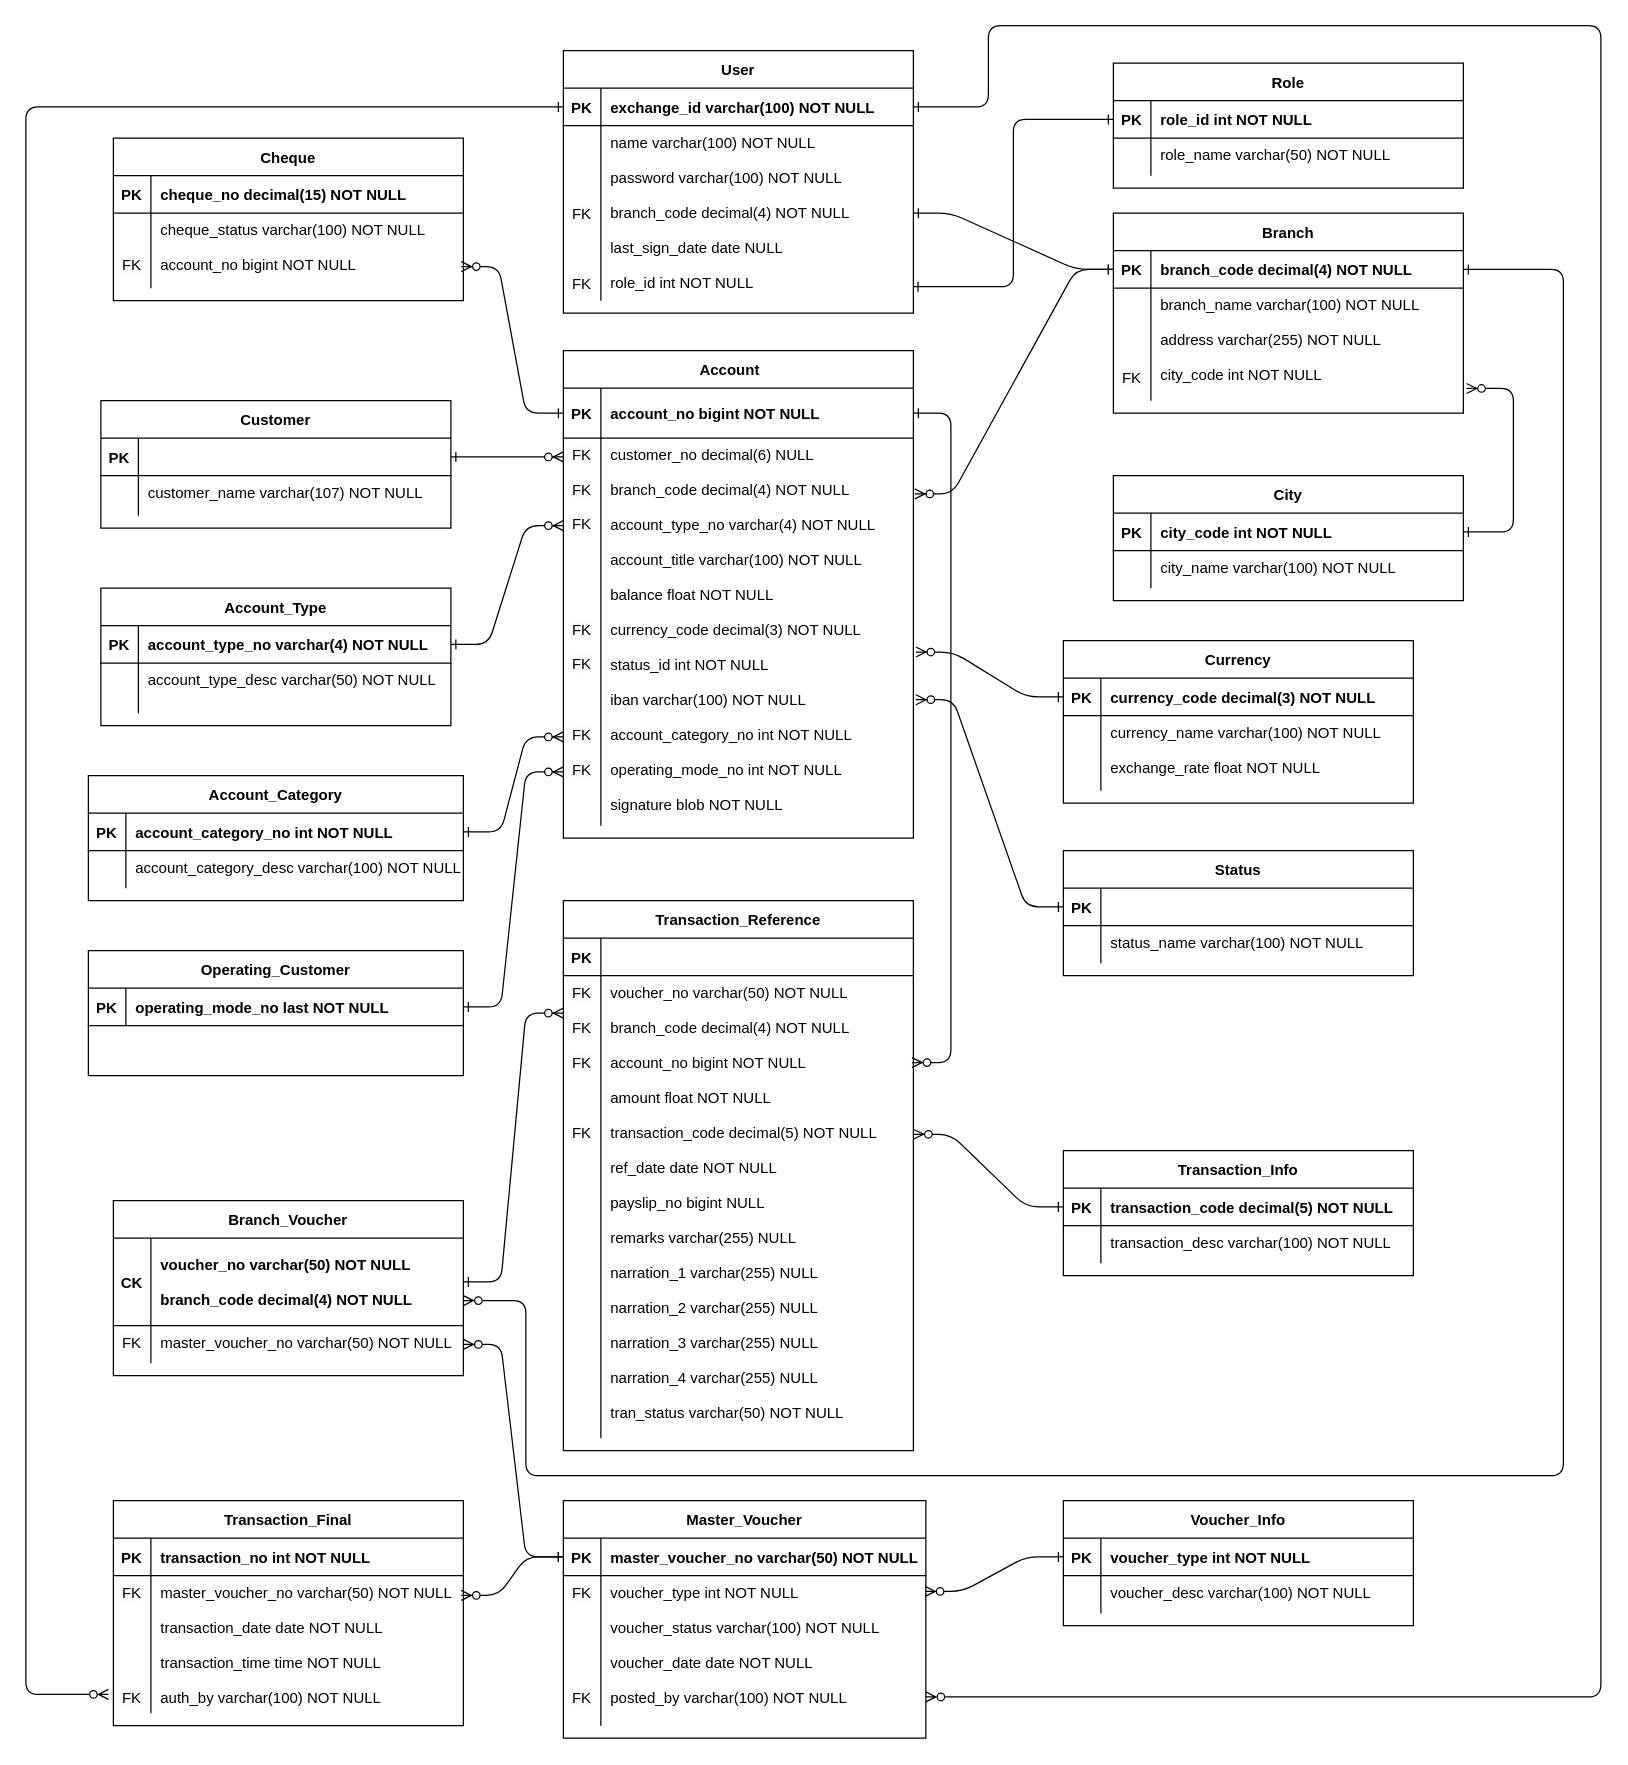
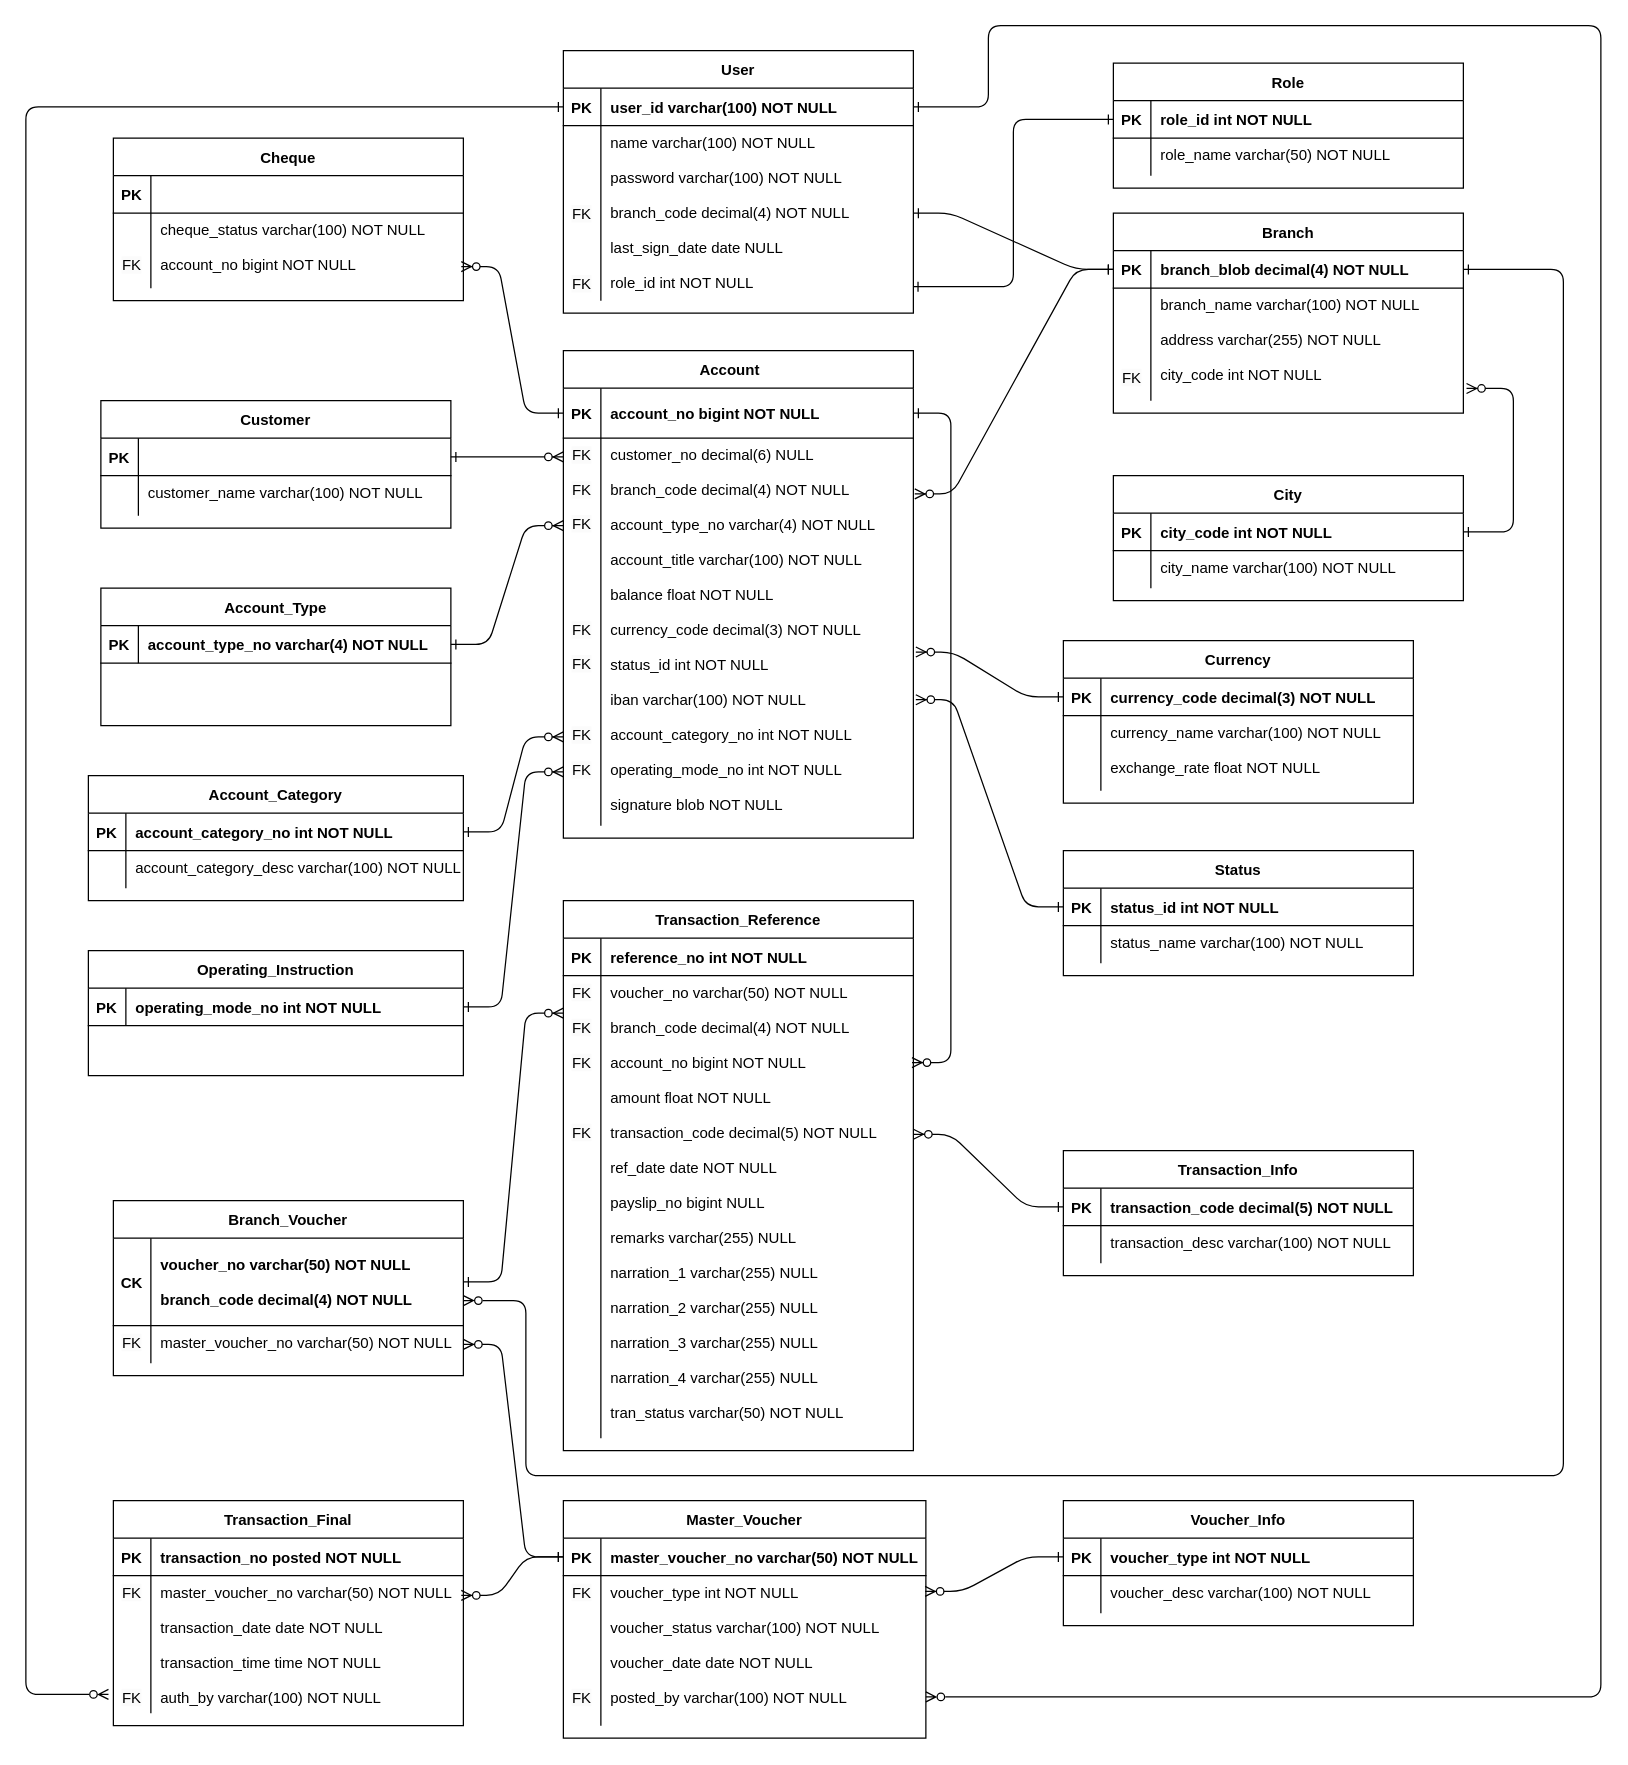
node "exchange_id varchar(100) NOT NULL": label "exchange_id varchar(100) NOT NULL" -> "user_id varchar(100) NOT NULL"
node "cheque_no decimal(15) NOT NULL": removed
node "branch_code decimal(4) NOT NULL": label "branch_code decimal(4) NOT NULL" -> "branch_blob decimal(4) NOT NULL"
node "customer_name varchar(107) NOT NULL": label "customer_name varchar(107) NOT NULL" -> "customer_name varchar(100) NOT NULL"
node "account_type_desc varchar(50) NOT NULL": removed
node "status_id int NOT NULL": added
node "reference_no int NOT NULL": added
node "Operating_Customer": label "Operating_Customer" -> "Operating_Instruction"
node "operating_mode_no last NOT NULL": label "operating_mode_no last NOT NULL" -> "operating_mode_no int NOT NULL"
node "transaction_no int NOT NULL": label "transaction_no int NOT NULL" -> "transaction_no posted NOT NULL"
